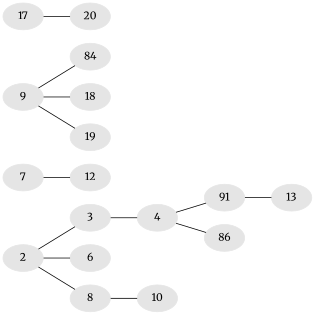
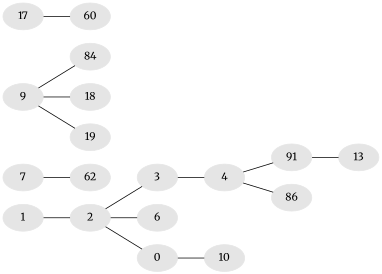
node "20": label "20" -> "60"
node "12": label "12" -> "62"
node "1": added
node "8": label "8" -> "0"
